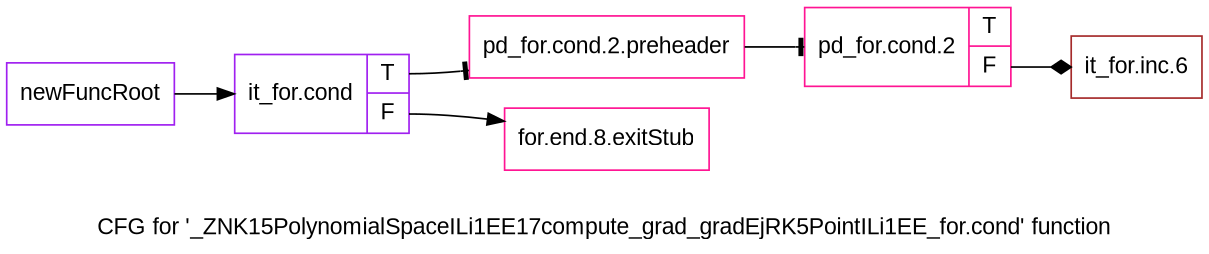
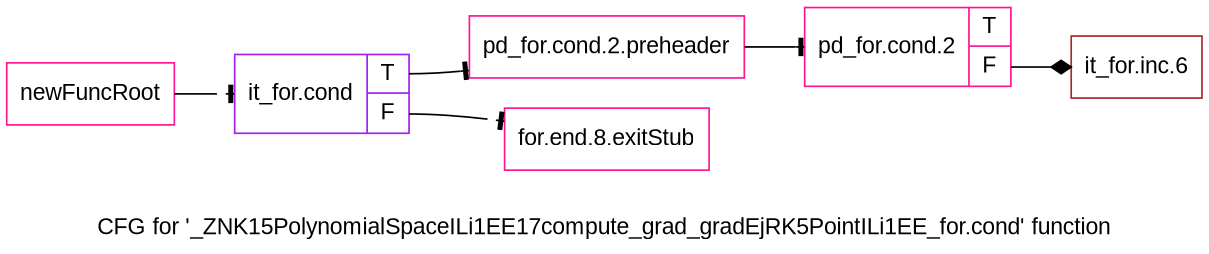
node "newFuncRoot": color purple -> deeppink
edge "newFuncRoot" -> "it_for.cond": arrowhead normal -> tee
edge "it_for.cond" -> "for.end.8.exitStub": arrowhead normal -> tee
